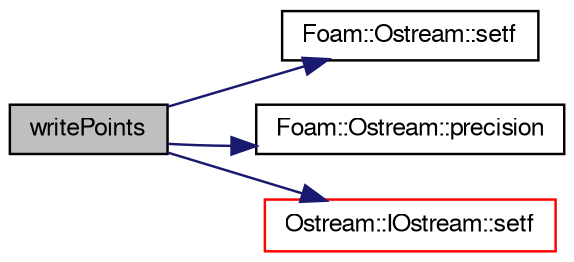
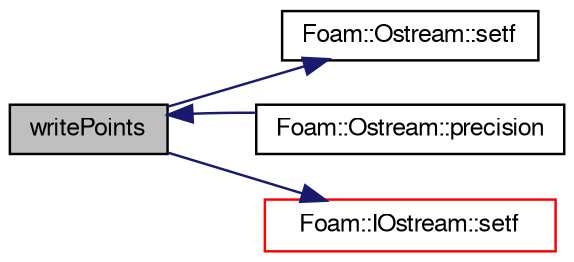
edge "writePoints" -> "Foam::Ostream::precision": reversed
node "Ostream::IOstream::setf": label "Ostream::IOstream::setf" -> "Foam::IOstream::setf"
